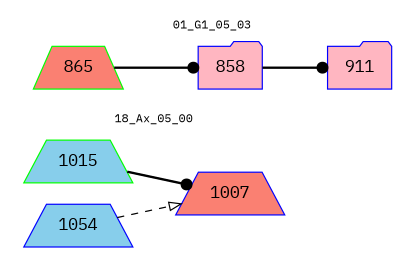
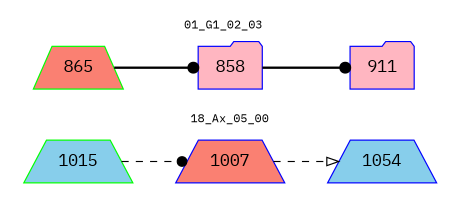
cluster "01_G1_05_03": label "01_G1_05_03" -> "01_G1_02_03"
edge "1015" -> "1007": style bold -> dashed
edge "1054" -> "1007": reversed
